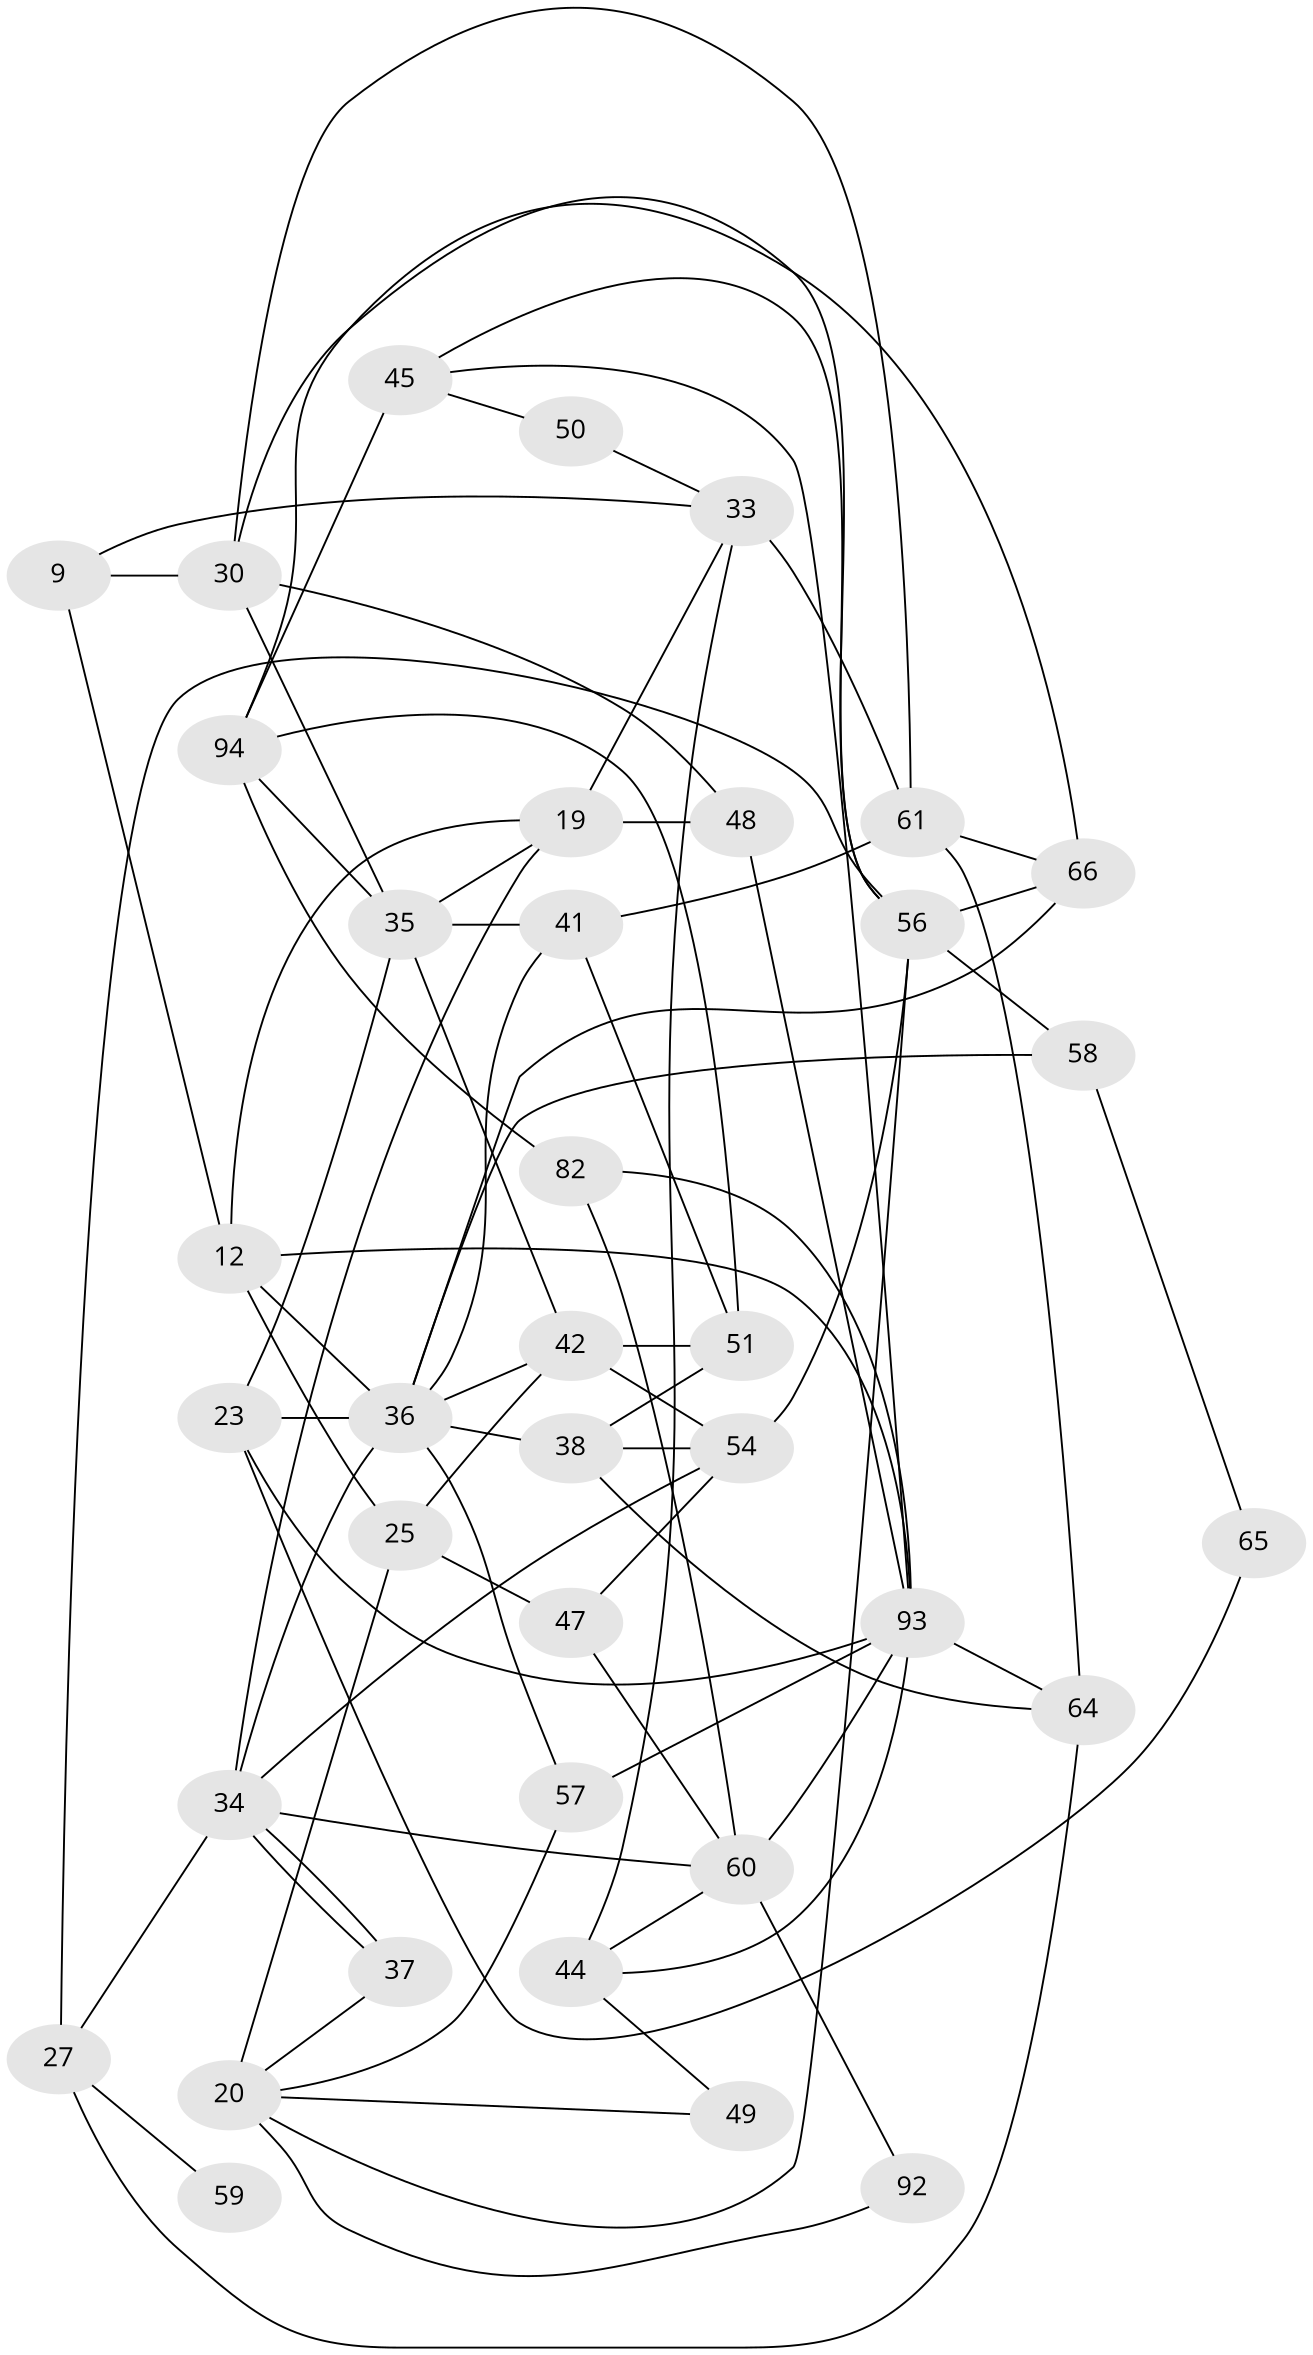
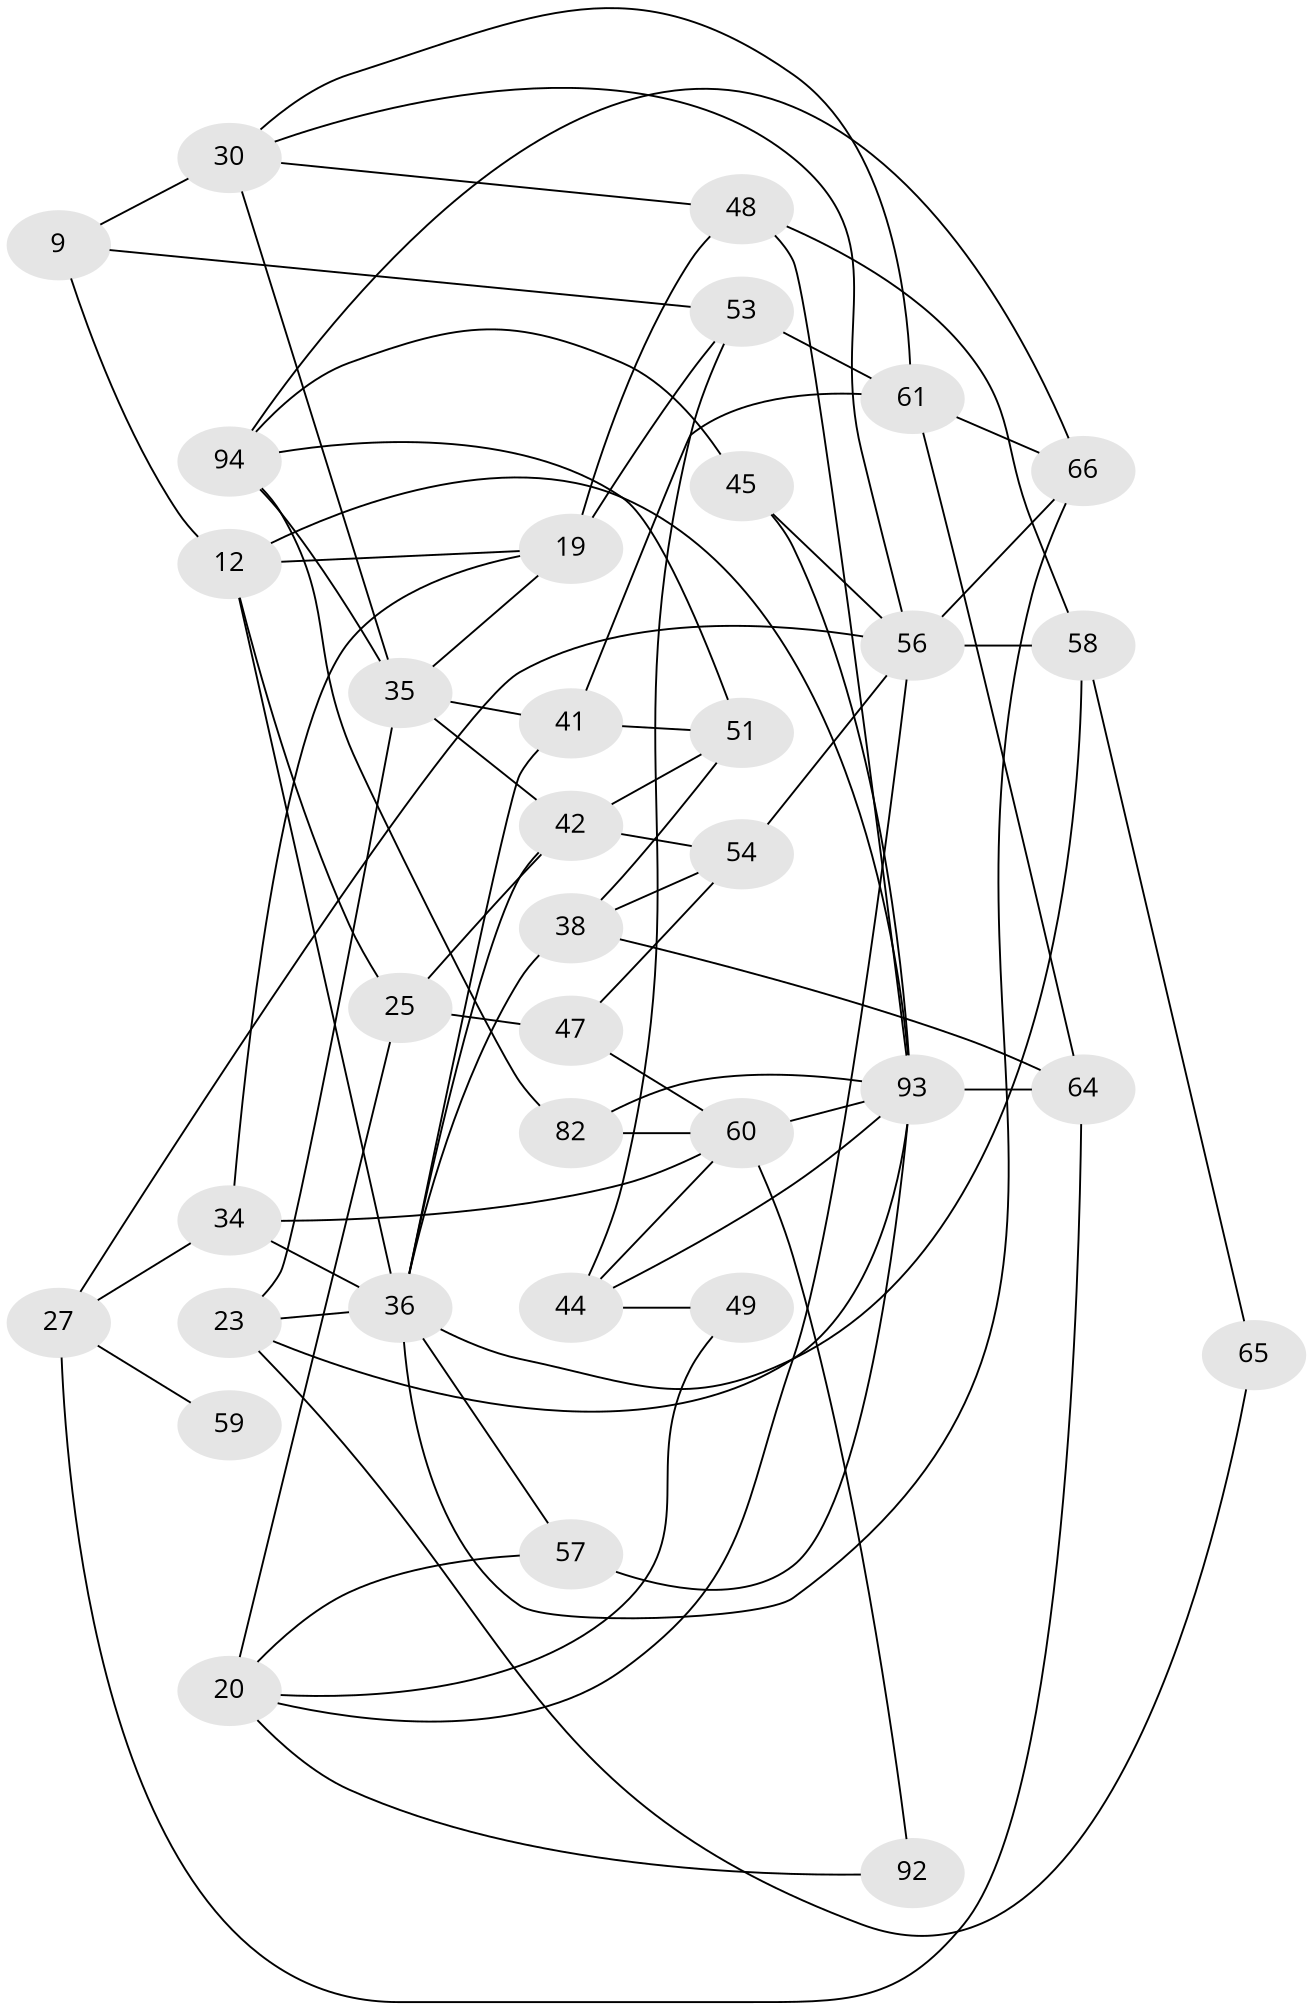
edge "48" -- "58": added
node "50": removed
node "33": label "33" -> "53"
edge "54" -- "34": removed
node "37": removed
